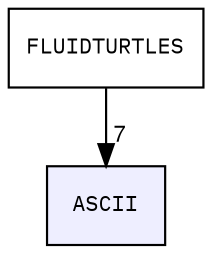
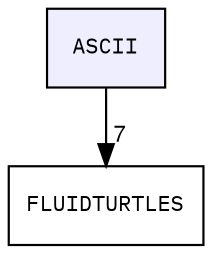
edge "FLUIDTURTLES" -> "ASCII": reversed
